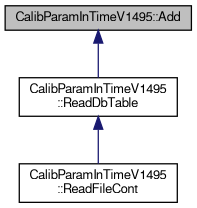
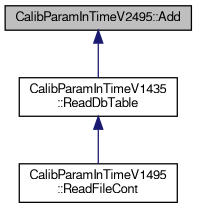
node "CalibParamInTimeV1495::Add": label "CalibParamInTimeV1495::Add" -> "CalibParamInTimeV2495::Add"
node "CalibParamInTimeV1495 ::ReadDbTable": label "CalibParamInTimeV1495 ::ReadDbTable" -> "CalibParamInTimeV1435 ::ReadDbTable"
